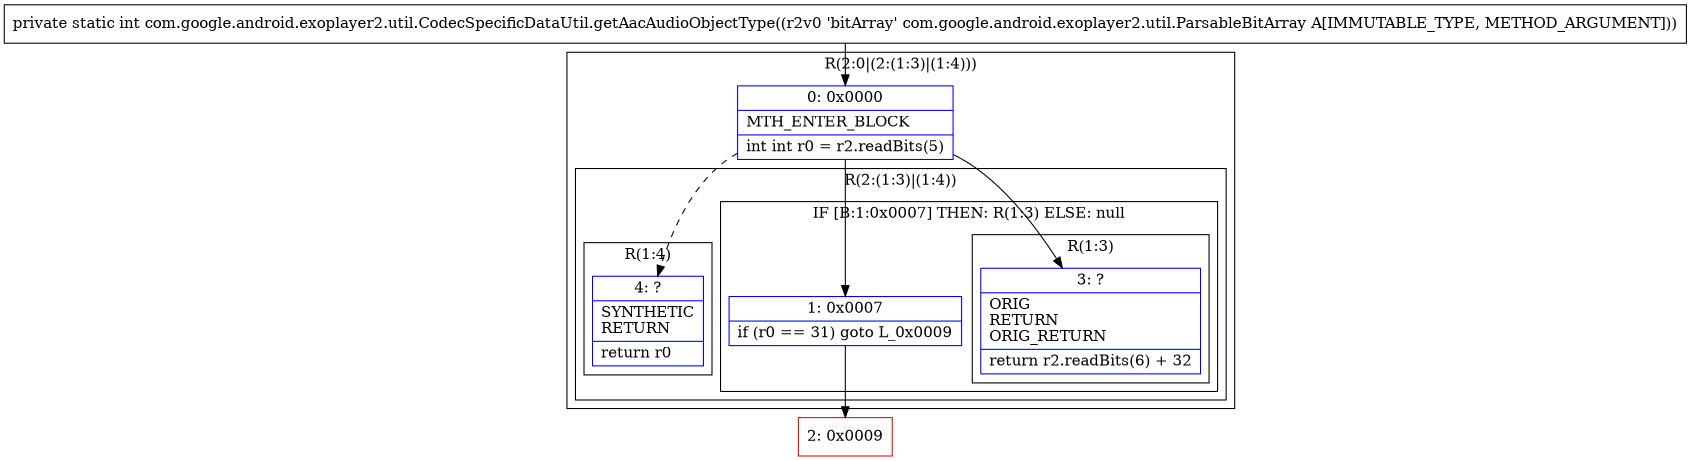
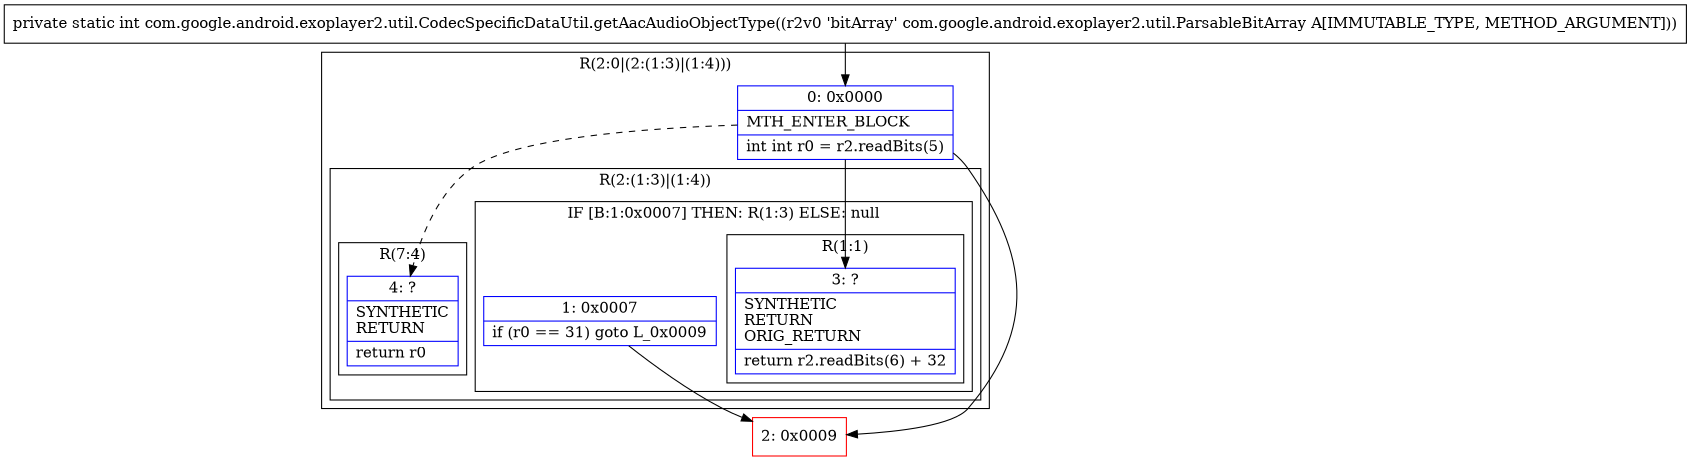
edge "0: 0x0000" -> "1: 0x0007": now "0: 0x0000" -> "2: 0x0009"
cluster "R(1:3)": label "R(1:3)" -> "R(1:1)"
cluster "R(1:4)": label "R(1:4)" -> "R(7:4)"
node "3: ?": text "ORIG" -> "SYNTHETIC"
